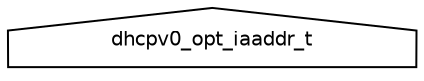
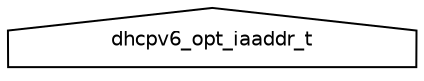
node "dhcpv0_opt_iaaddr_t": label "dhcpv0_opt_iaaddr_t" -> "dhcpv6_opt_iaaddr_t"
